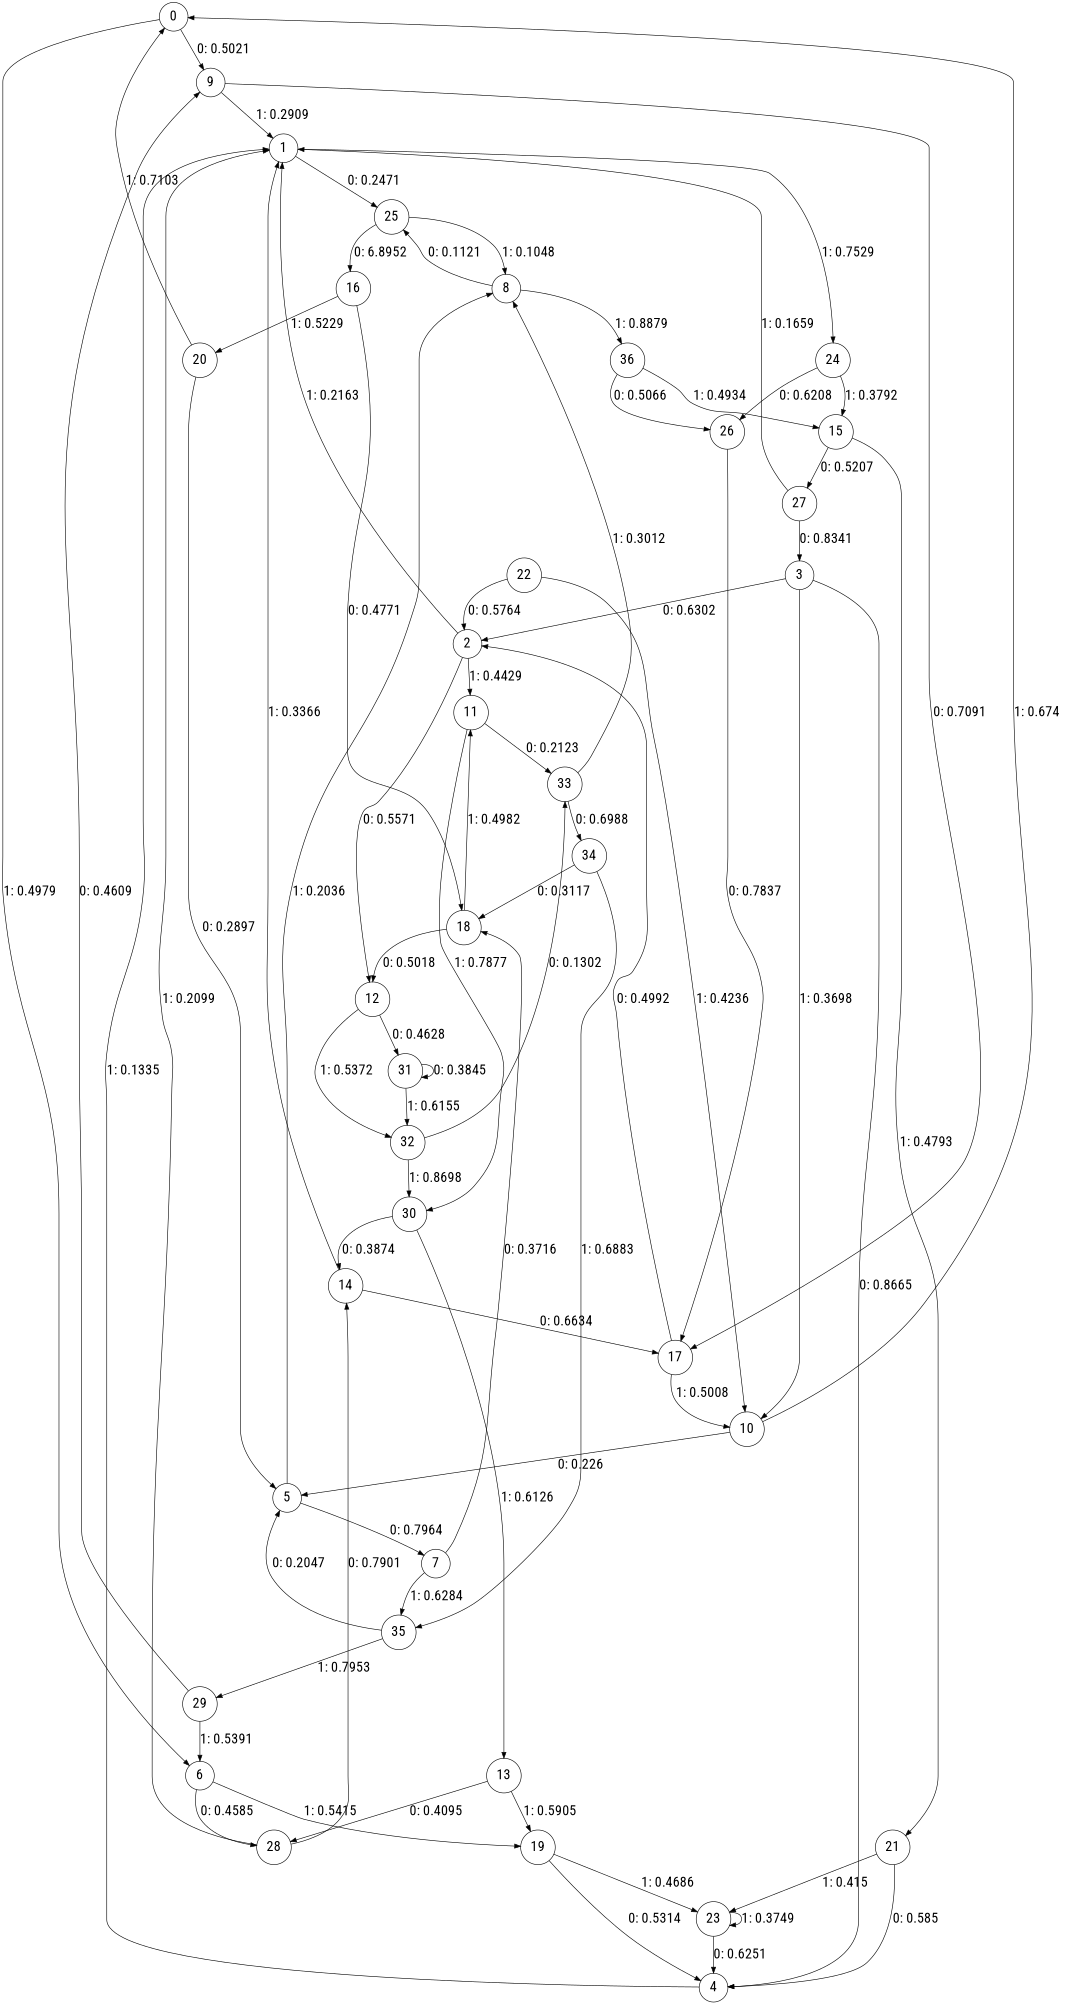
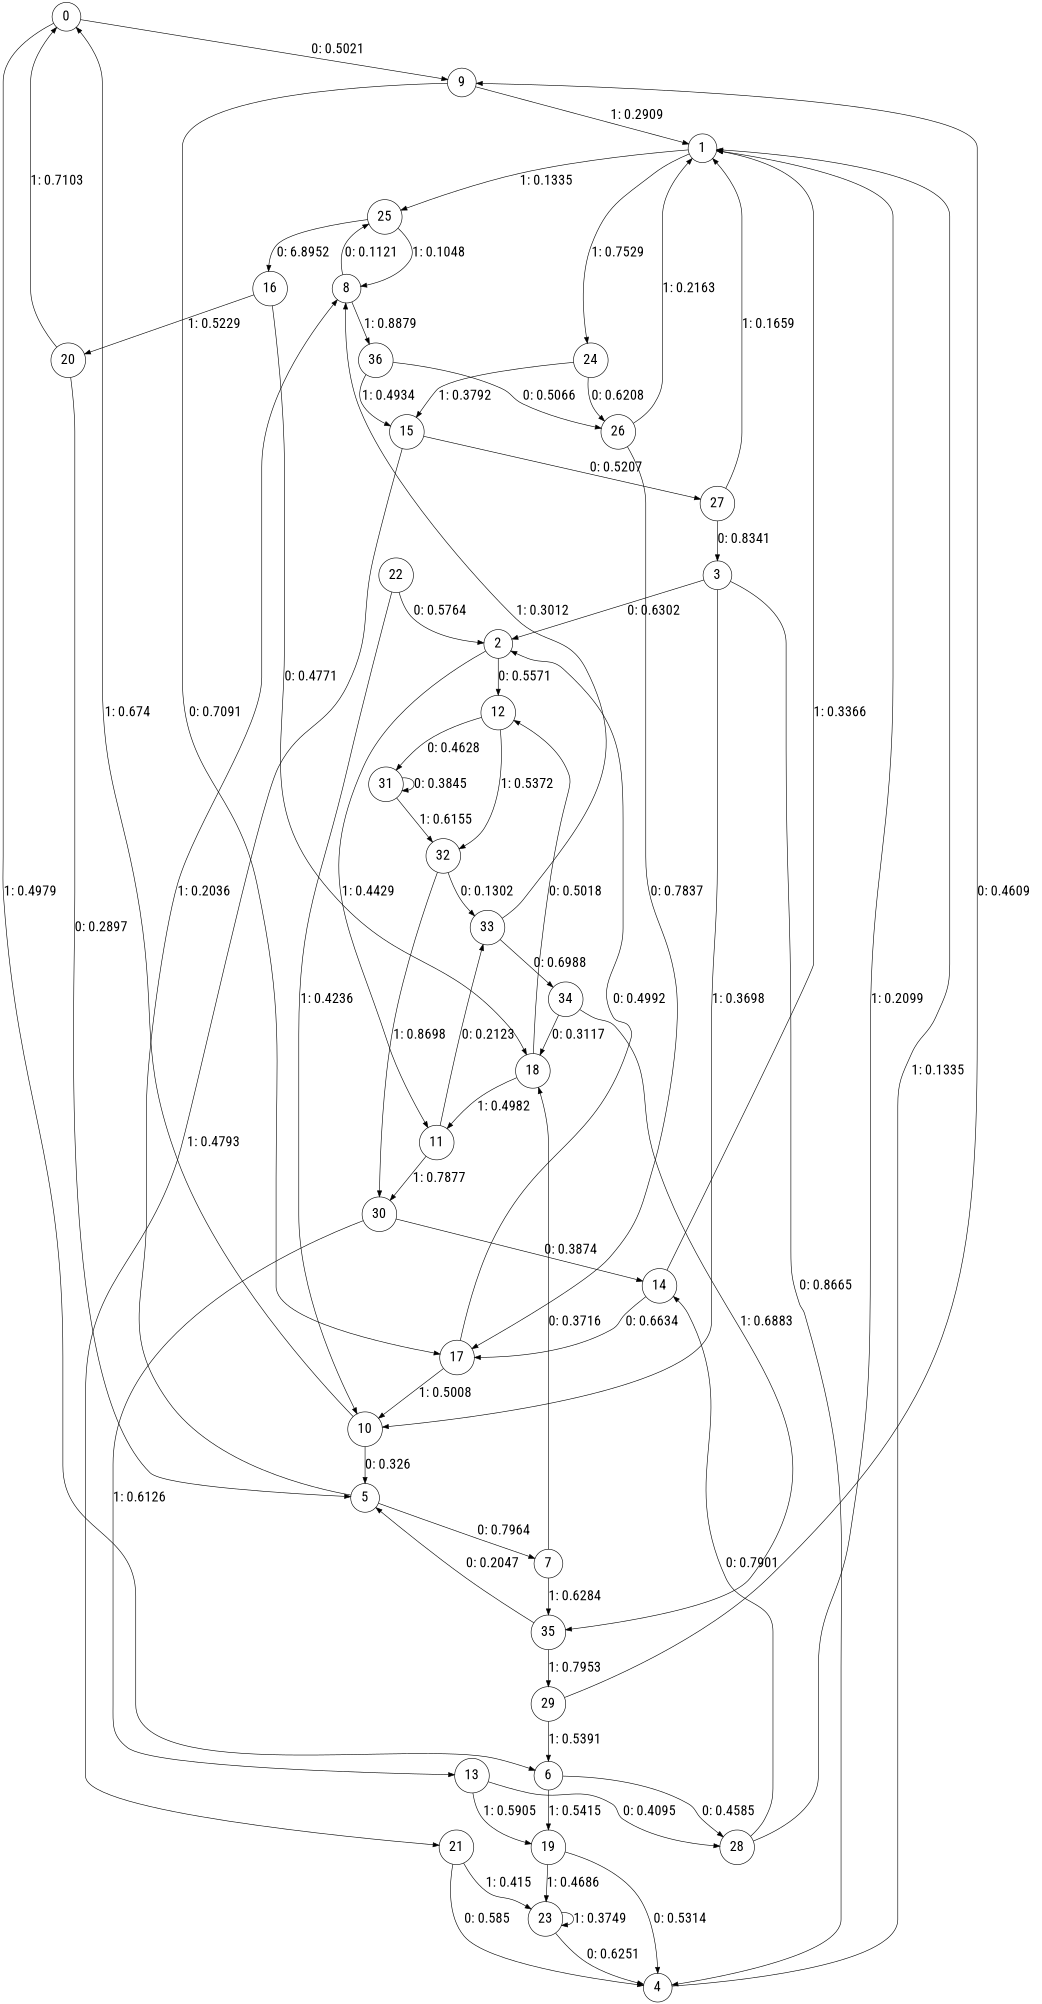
edge "1" -> "25": label "0: 0.2471   " -> "1: 0.1335   "
edge "2" -> "1": now "26" -> "1"
edge "10" -> "5": label "0: 0.226    " -> "0: 0.326    "
